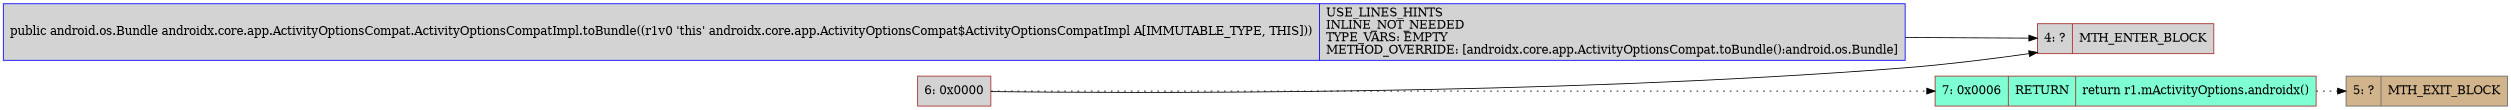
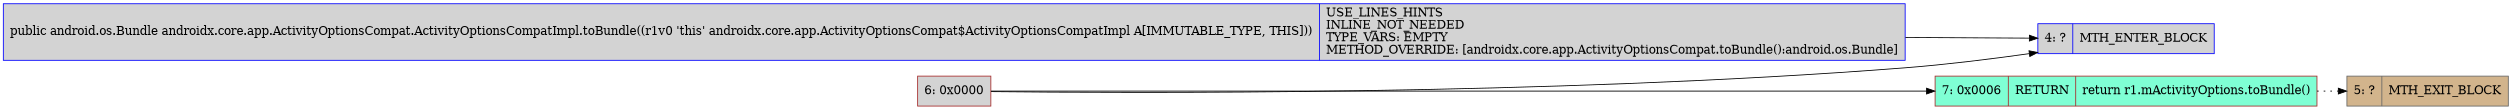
node "4: ?": color brown -> blue
edge "6: 0x0000" -> "7: 0x0006": style dotted -> solid
node "7: 0x0006": text "return r1.mActivityOptions.androidx()" -> "return r1.mActivityOptions.toBundle()"
